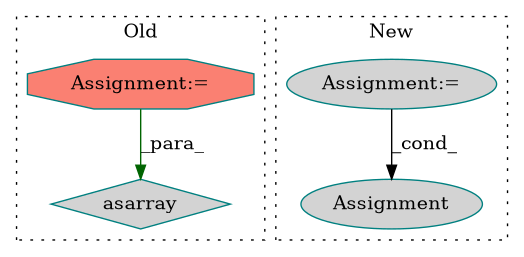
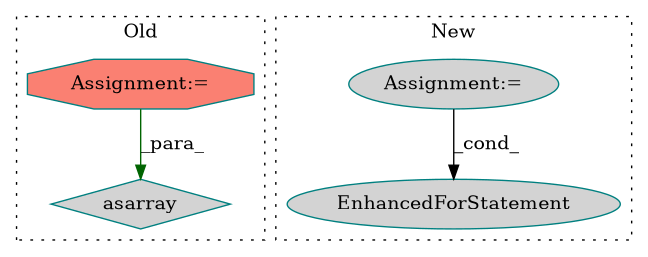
node "Assignment": label "Assignment" -> "EnhancedForStatement"
